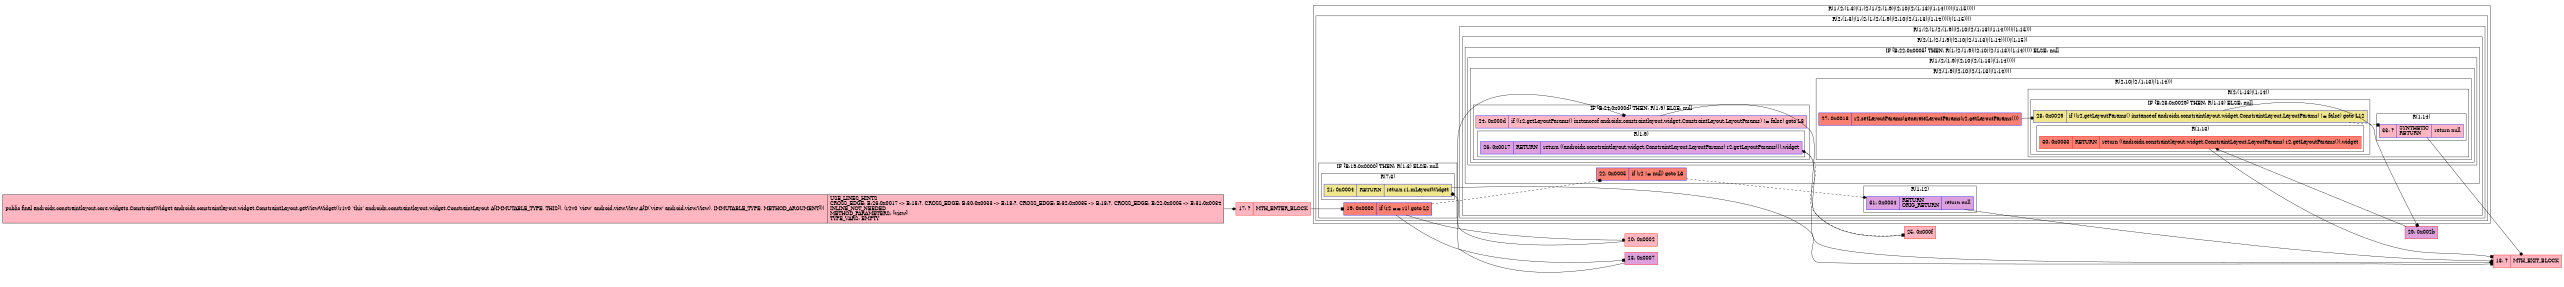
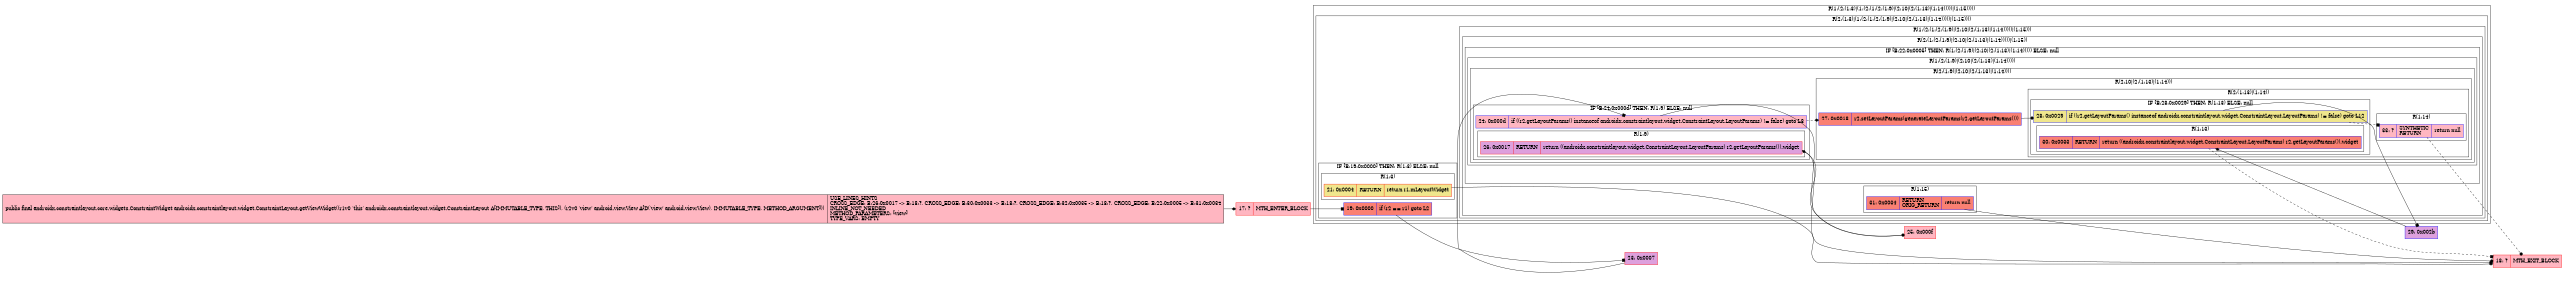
edge "24: 0x000d" -> "27: 0x0018": added
edge "24: 0x000d" -> "25: 0x000f": arrowhead box -> dot
node "30: 0x0033": color red -> blue
node "26: 0x0017": color blue -> red
node "22: 0x0005": removed
cluster "R(7:3)": label "R(7:3)" -> "R(1:3)"
node "21: 0x0004": color blue -> red
cluster "R(1:12)": label "R(1:12)" -> "R(1:15)"
edge "33: ?" -> "18: ?": style solid -> dashed
node "31: 0x0034": fillcolor plum -> salmon
edge "25: 0x000f" -> "26: 0x0017": style dashed -> solid
edge "30: 0x0033" -> "18: ?": style solid -> dashed
node "29: 0x002b": color red -> blue
node "20: 0x0002": removed
edge "21: 0x0004" -> "18: ?": arrowhead box -> diamond
